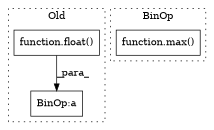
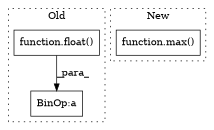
cluster "BinOp": label "BinOp" -> "New"
